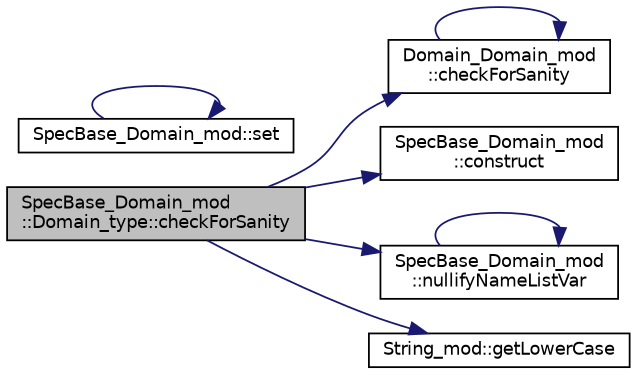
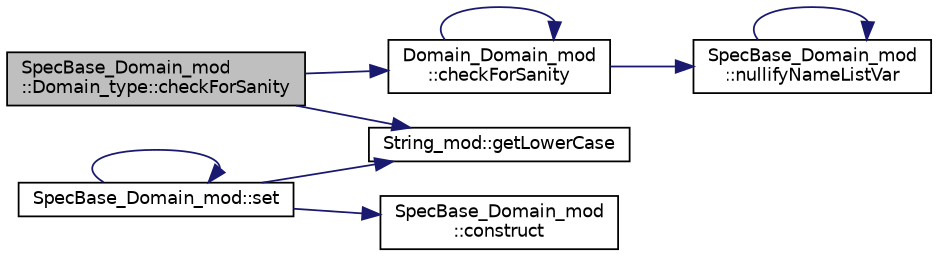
edge "SpecBase_Domain_mod::set" -> "String_mod::getLowerCase": added
edge "SpecBase_Domain_mod ::Domain_type::checkForSanity" -> "SpecBase_Domain_mod ::construct": now "SpecBase_Domain_mod::set" -> "SpecBase_Domain_mod ::construct"
edge "SpecBase_Domain_mod ::Domain_type::checkForSanity" -> "SpecBase_Domain_mod ::nullifyNameListVar": now "Domain_Domain_mod ::checkForSanity" -> "SpecBase_Domain_mod ::nullifyNameListVar"
